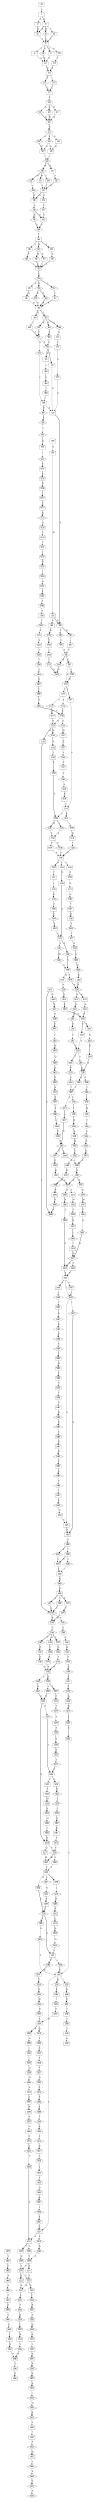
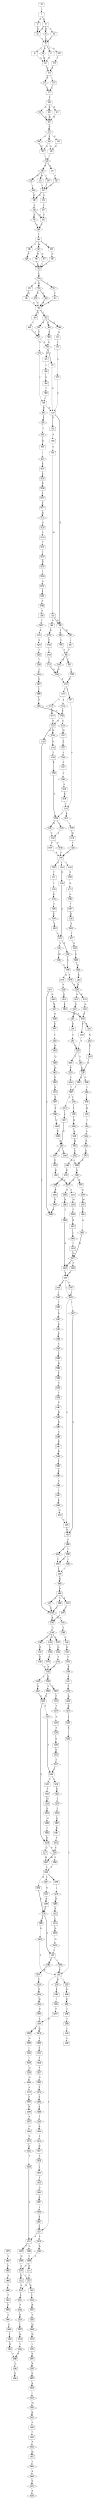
node "S82": added
edge "S99" -> "S107": now "S104" -> "S107"
